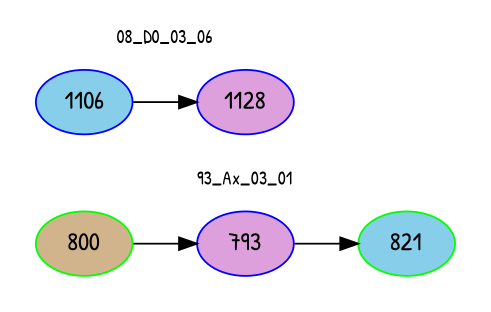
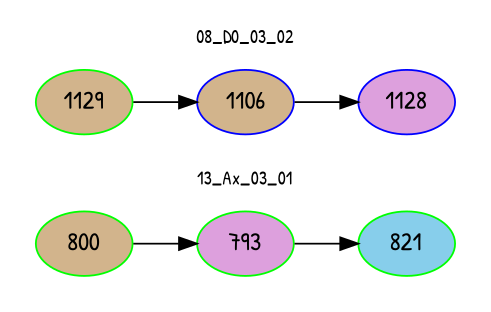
cluster "08_D0_03_06": label "08_D0_03_06" -> "08_D0_03_02"
node "1106": fillcolor skyblue -> tan
node "1129": added
cluster "93_Ax_03_01": label "93_Ax_03_01" -> "13_Ax_03_01"
node "793": color blue -> green
